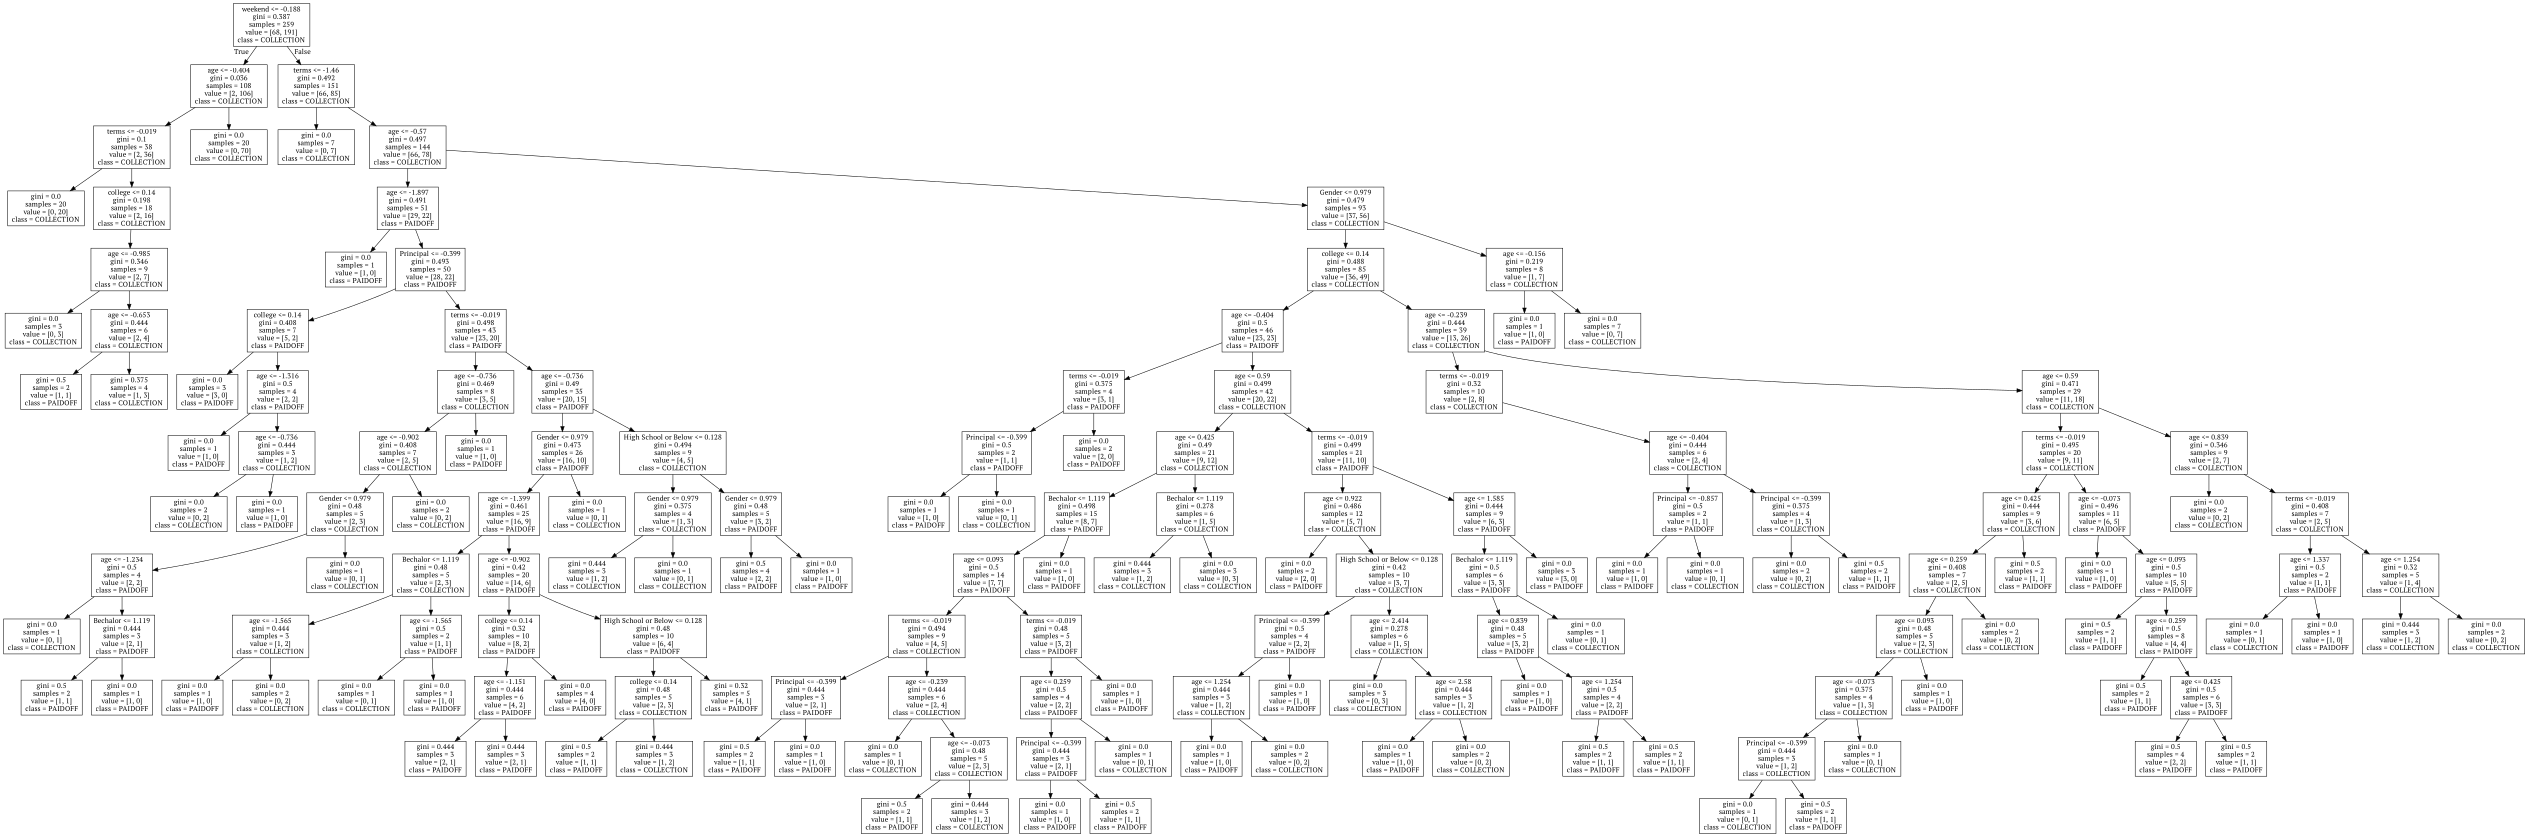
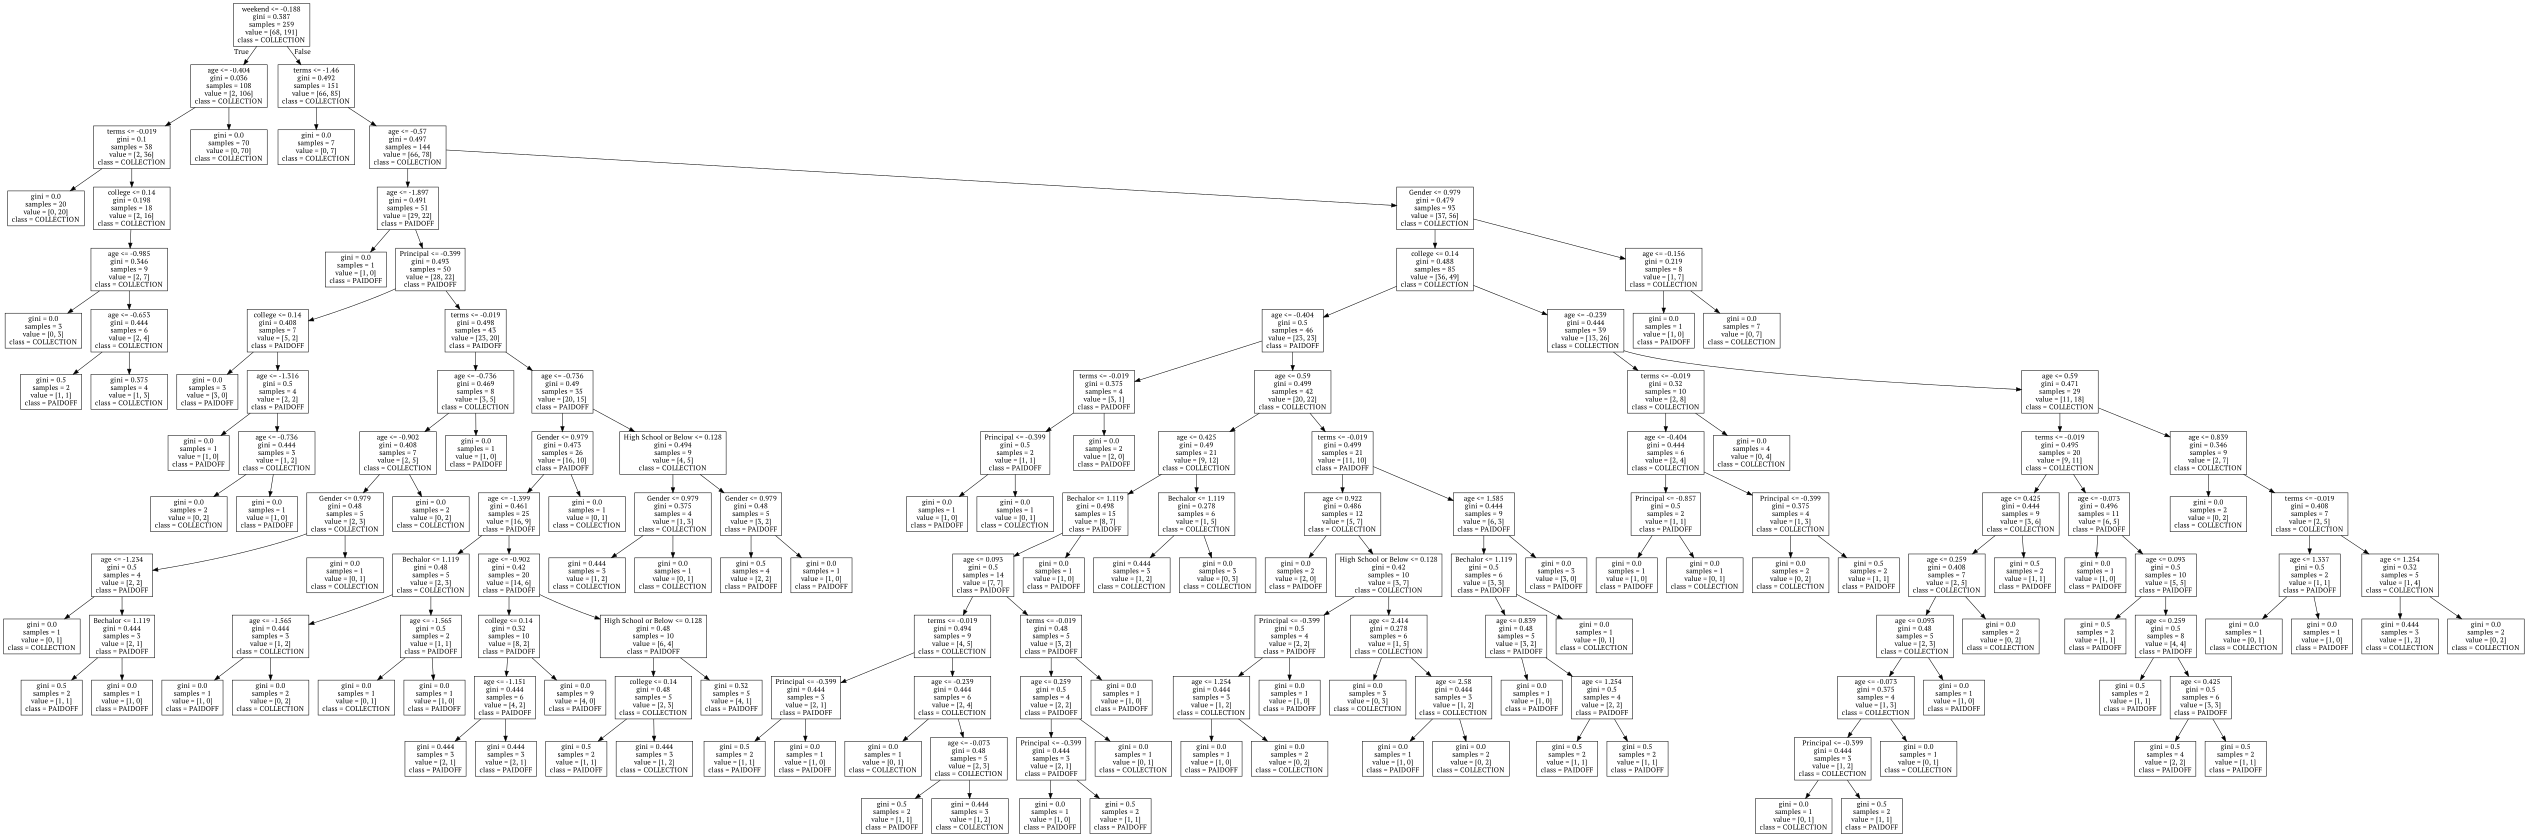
node "gini = 0.0 samples = 20 value = [0, 70] class = COLLECTION": label "gini = 0.0 samples = 20 value = [0, 70] class = COLLECTION" -> "gini = 0.0 samples = 70 value = [0, 70] class = COLLECTION"
node "gini = 0.0 samples = 4 value = [0, 4] class = COLLECTION": added
node "gini = 0.0 samples = 4 value = [4, 0] class = PAIDOFF": label "gini = 0.0 samples = 4 value = [4, 0] class = PAIDOFF" -> "gini = 0.0 samples = 9 value = [4, 0] class = PAIDOFF"
